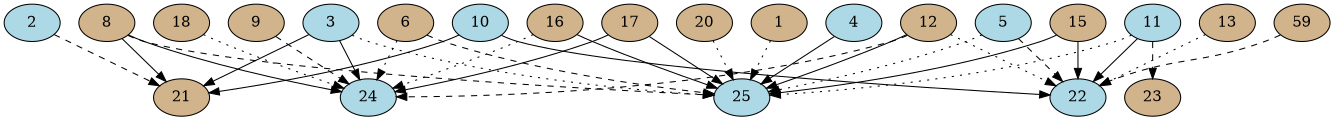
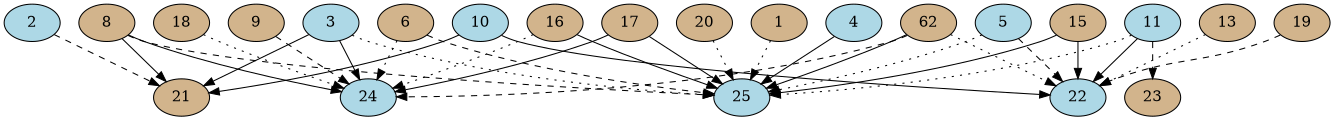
node "12": label "12" -> "62"
node "59": label "59" -> "19"
